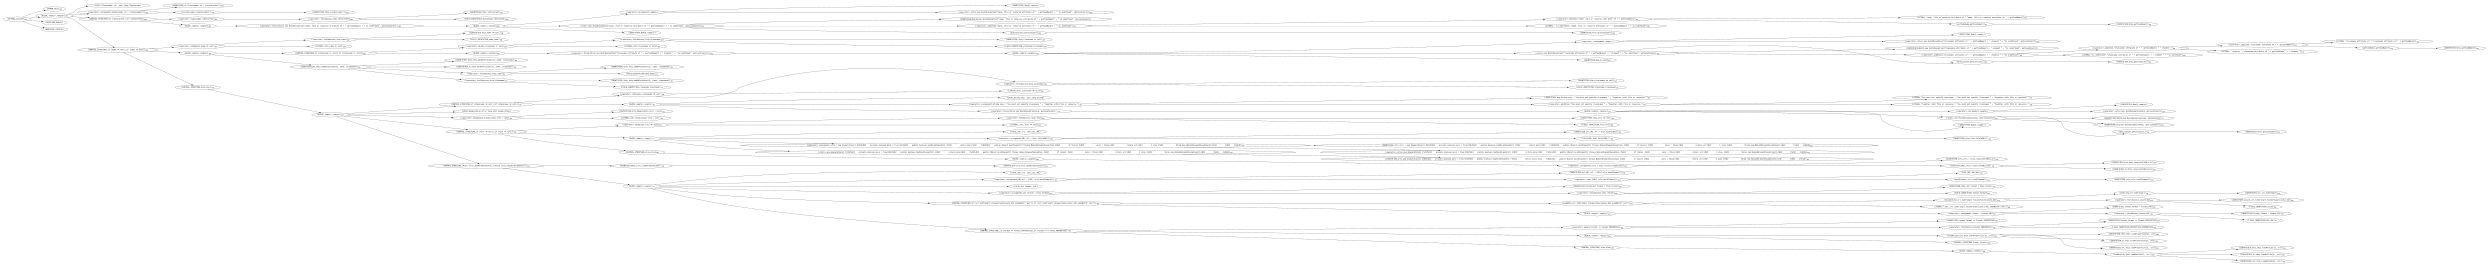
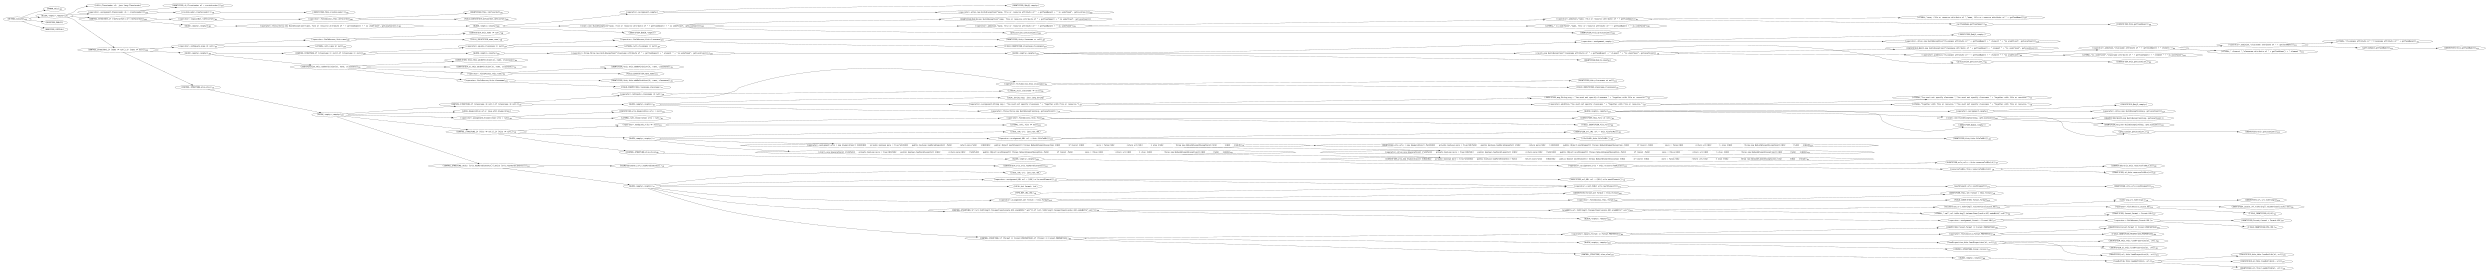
edge "(<operator>.cast,(URL) urls.nextElement())" -> "(TYPE_REF,URL,URL)": reversed
